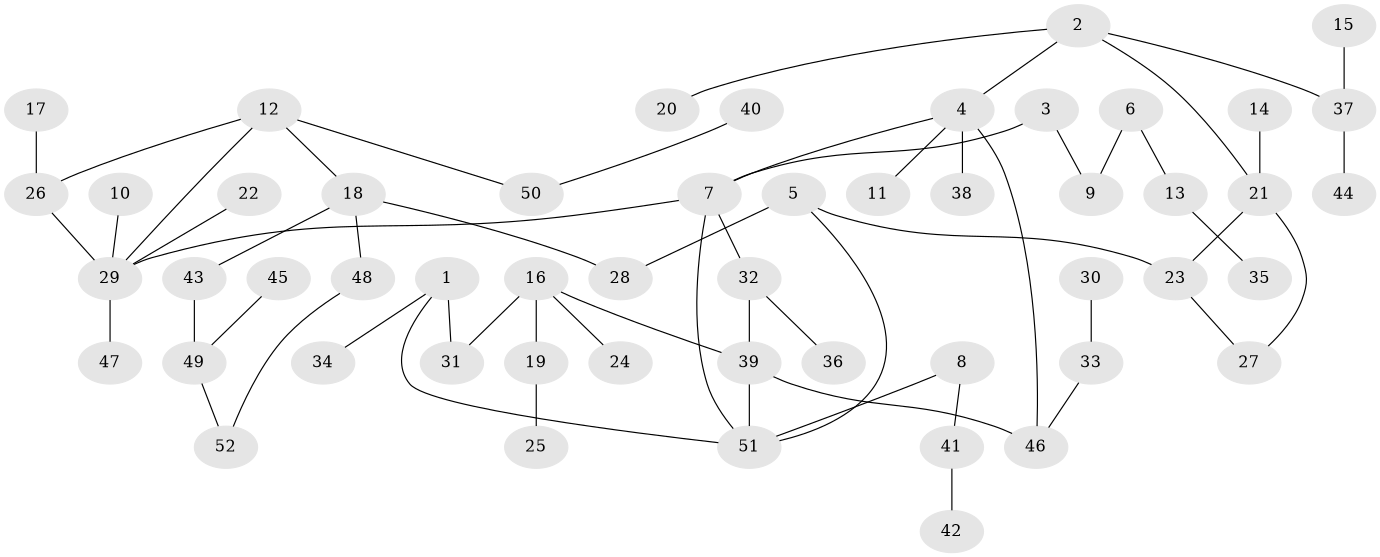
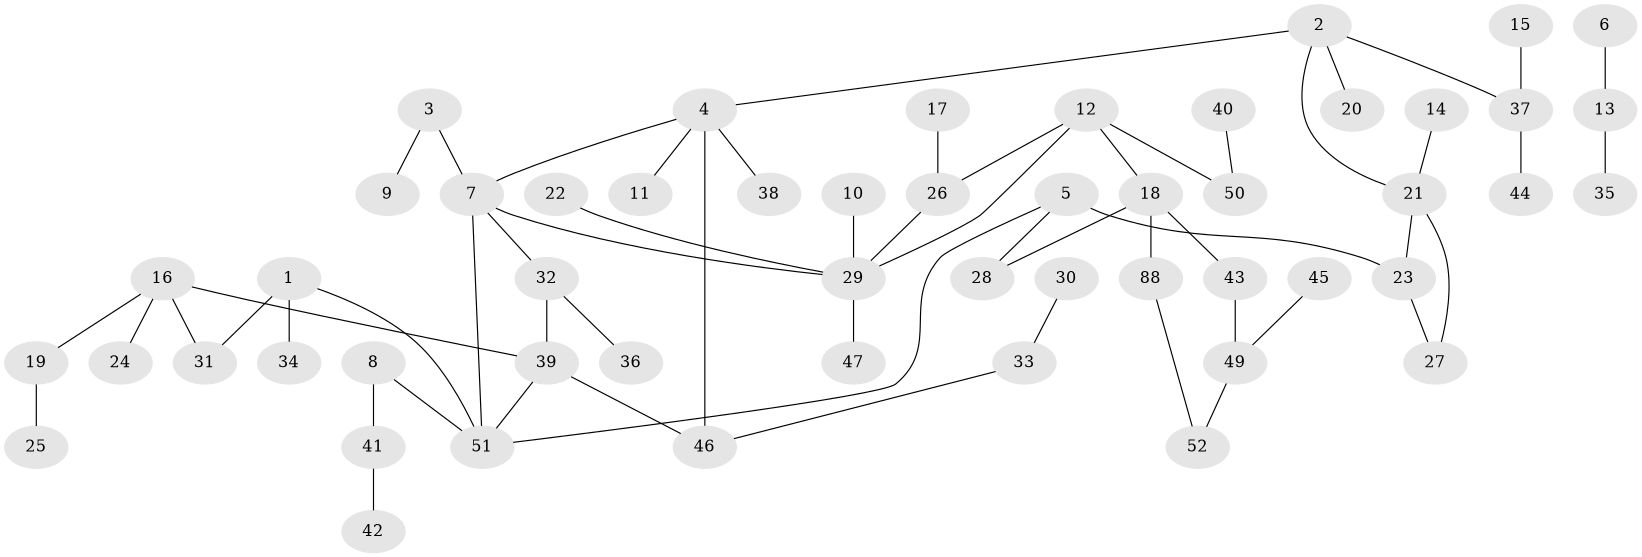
edge "6" -- "9": removed
node "48": label "48" -> "88"
